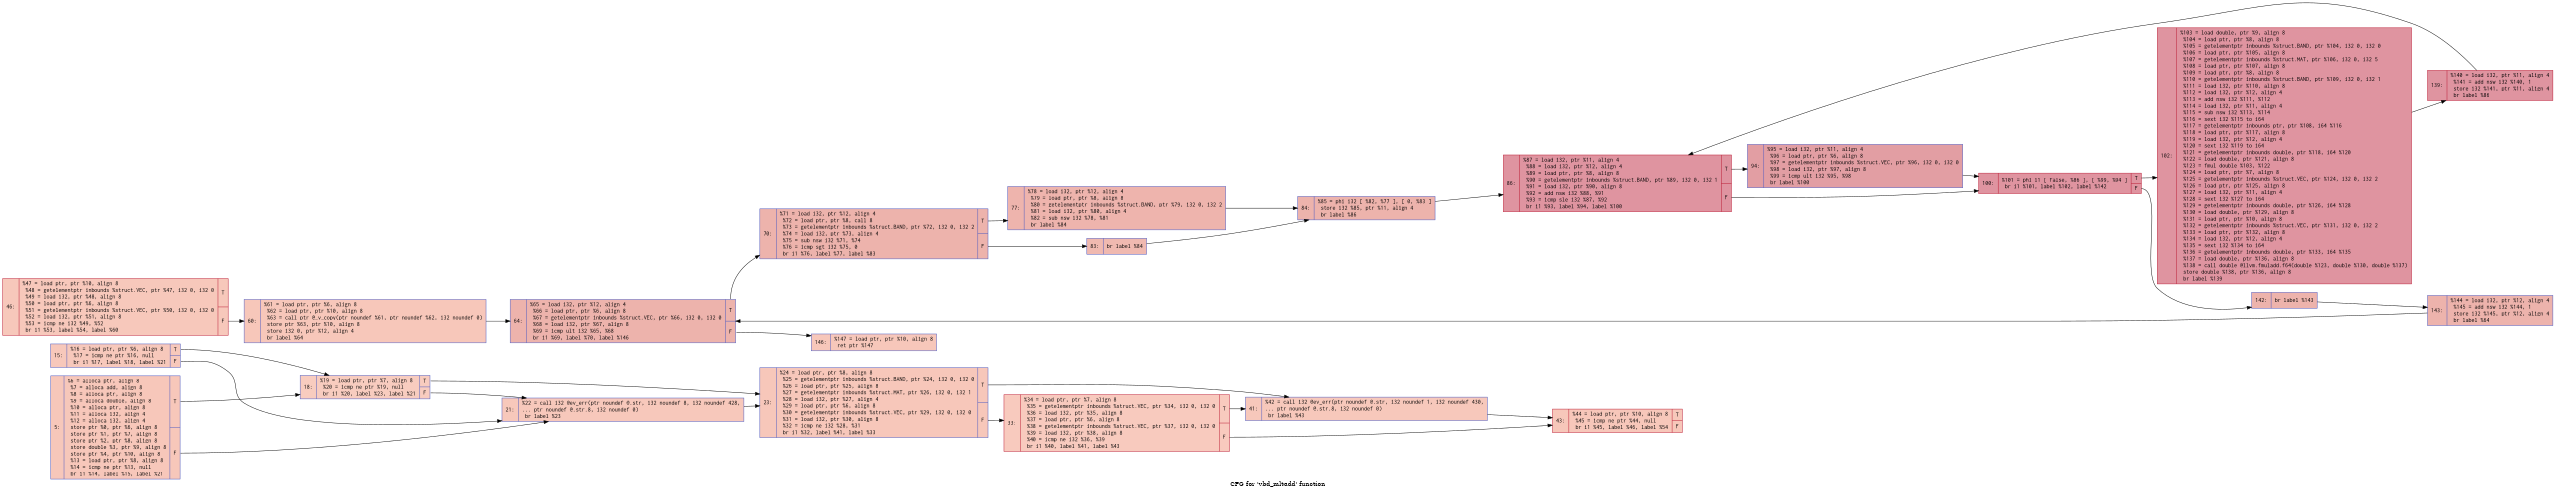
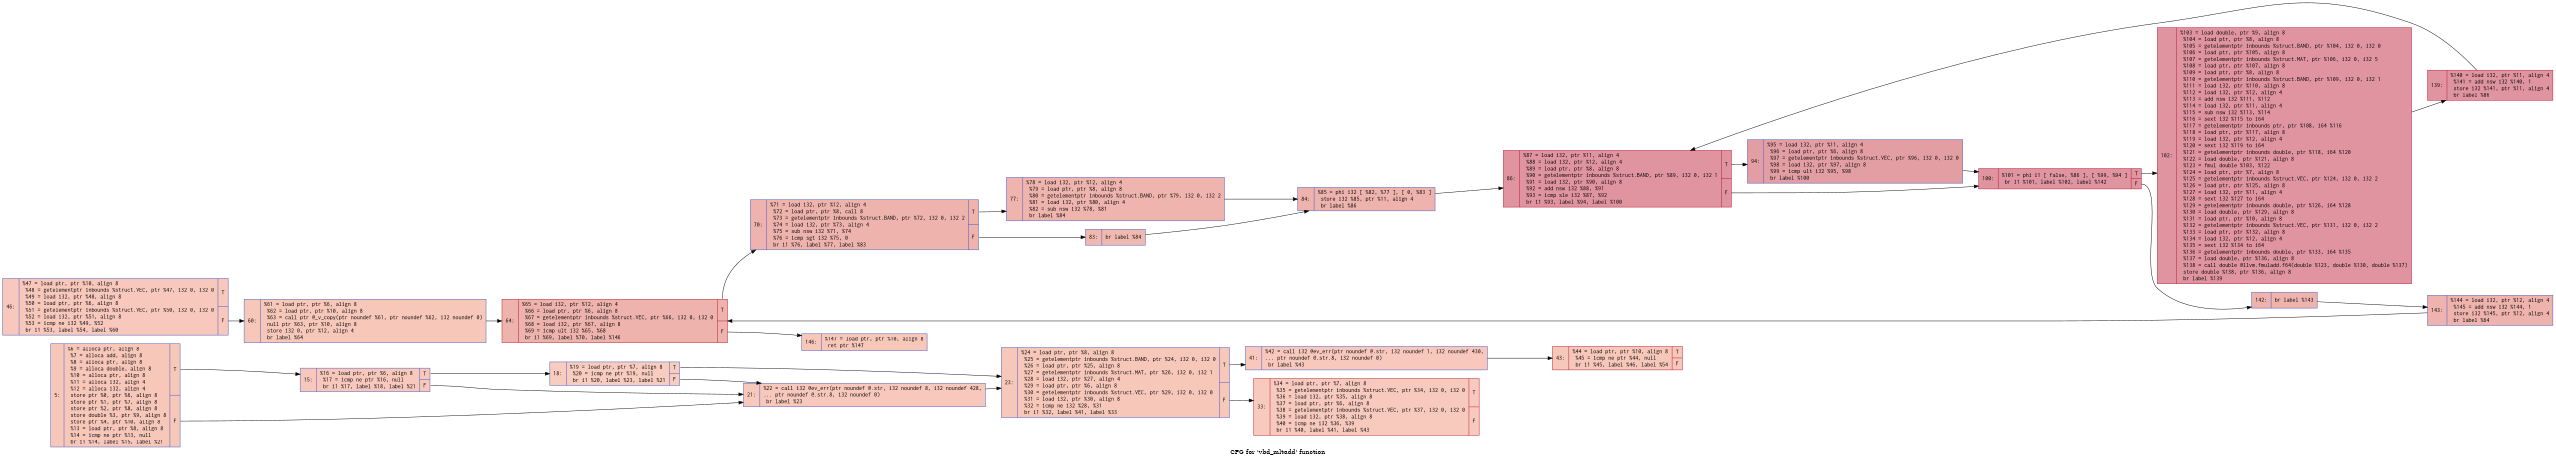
node "46:": color #b70d28ff -> #3d50c3ff
node "64:": color #3d50c3ff -> #b70d28ff
node "60:": text "store ptr %63, ptr %10, align 8" -> "null ptr %63, ptr %10, align 8"
edge "5:" -> "18:": now "5:" -> "15:"
edge "33:" -> "41:": removed
edge "33:" -> "43:": removed
